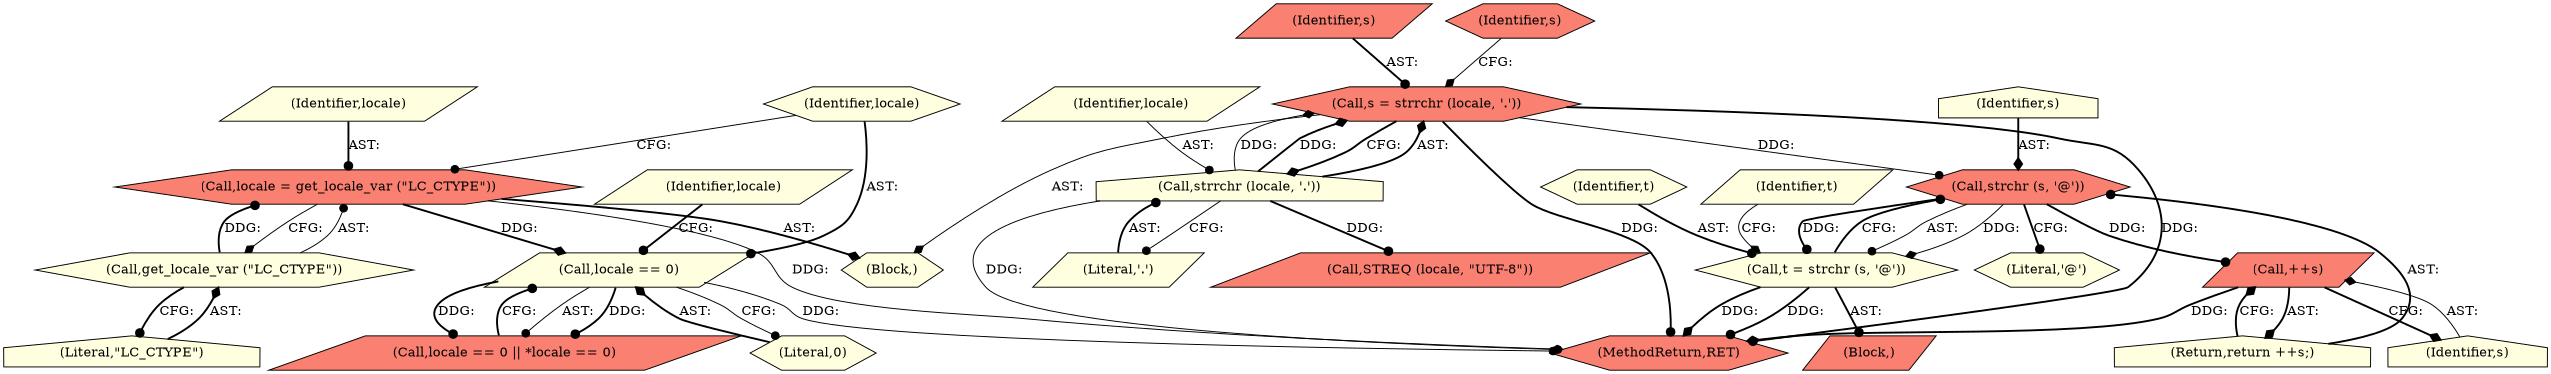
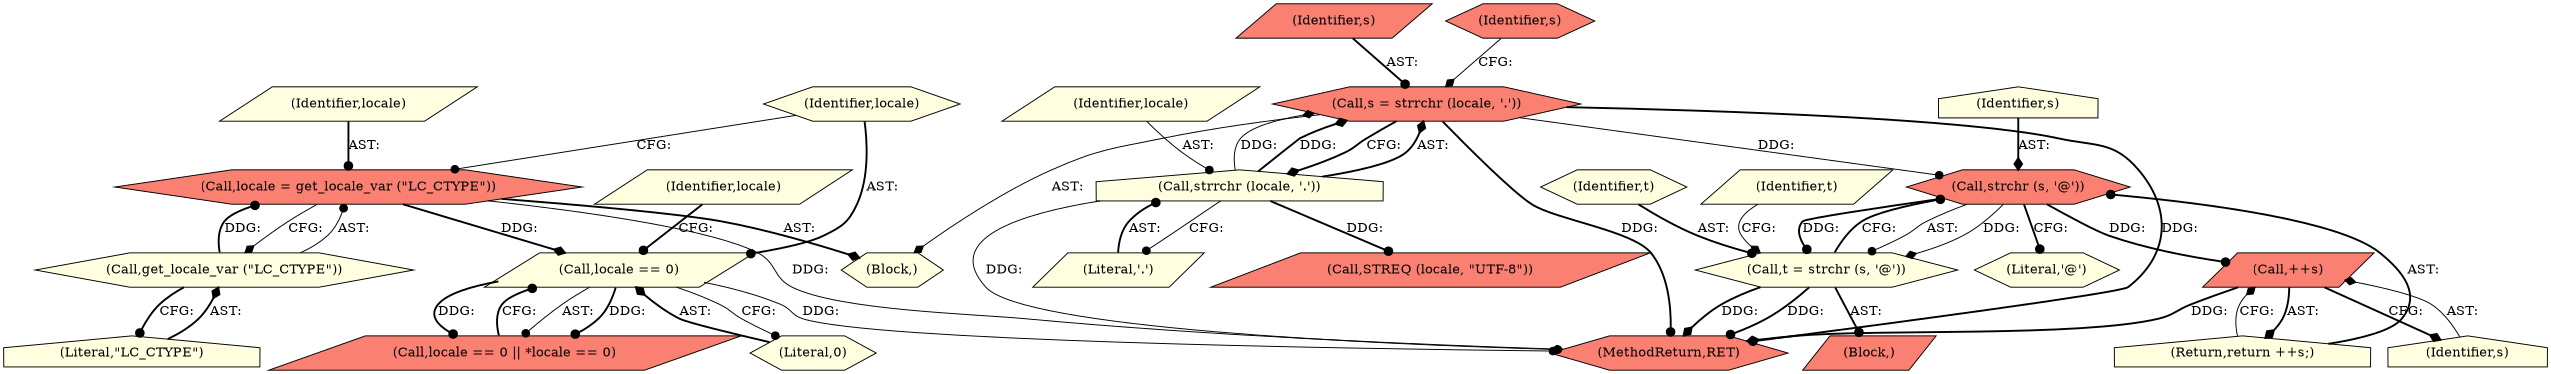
edge "(Return,return ++s;)" -> "(Call,++s)": style bold -> solid
